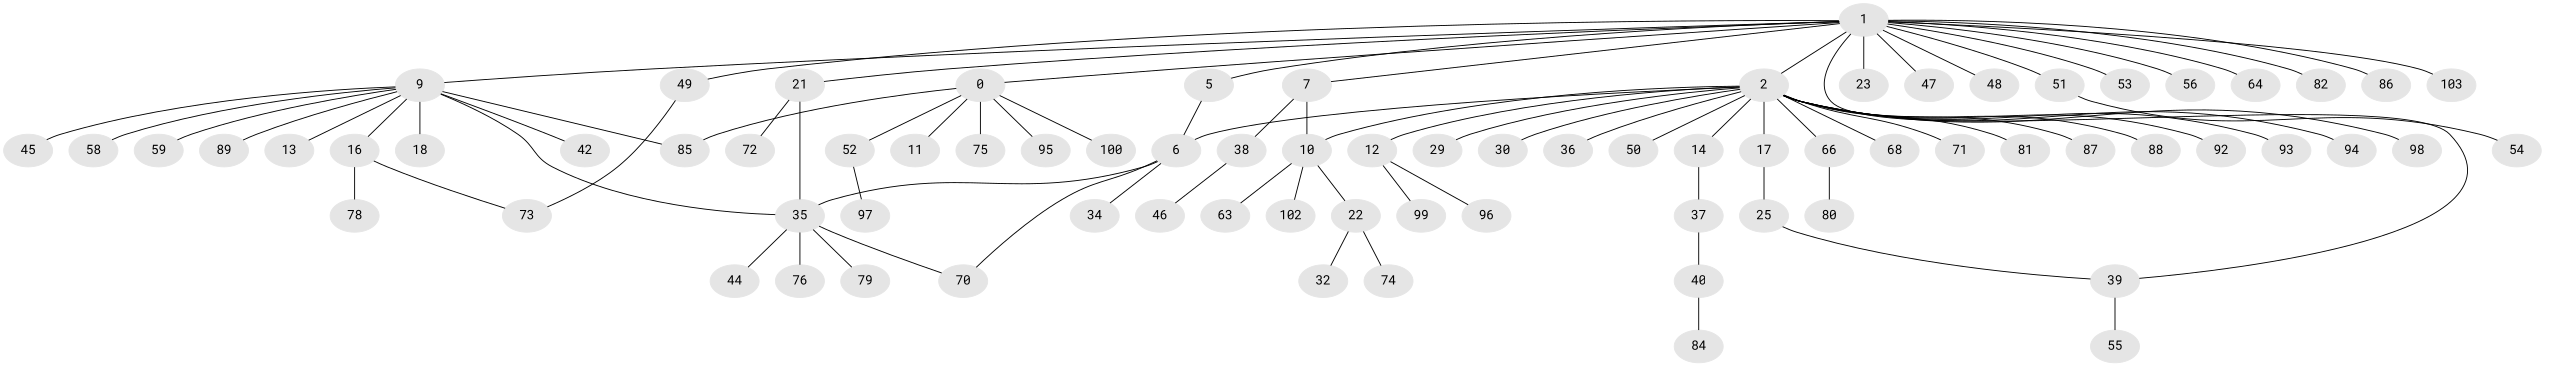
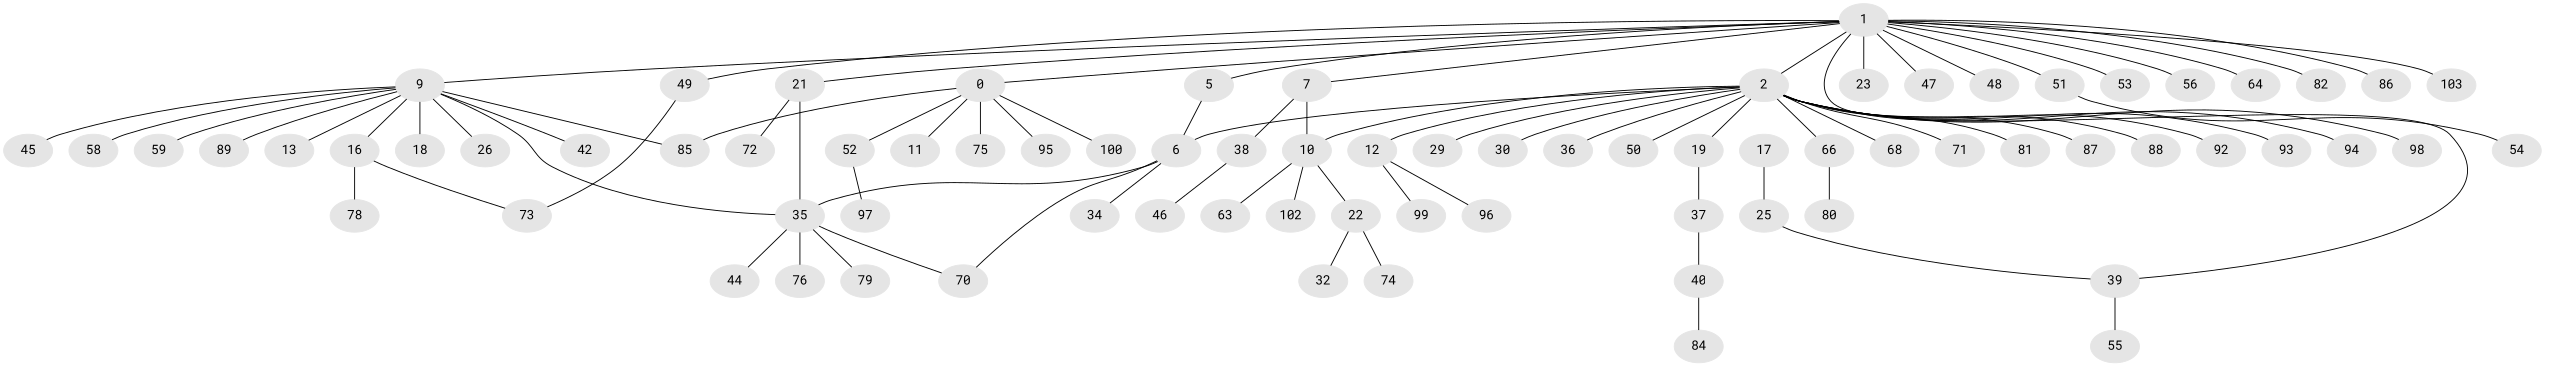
edge "2" -- "17": removed
node "26": added
node "14": label "14" -> "19"
